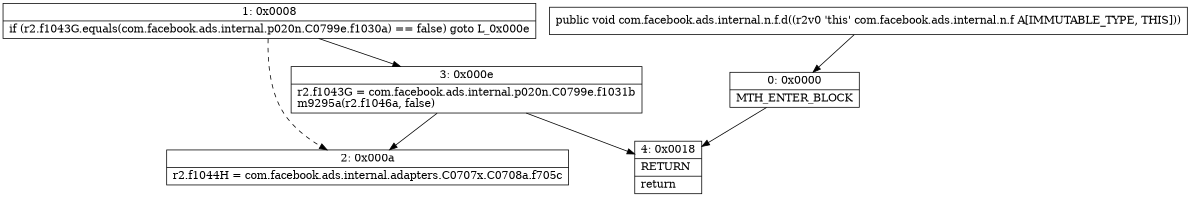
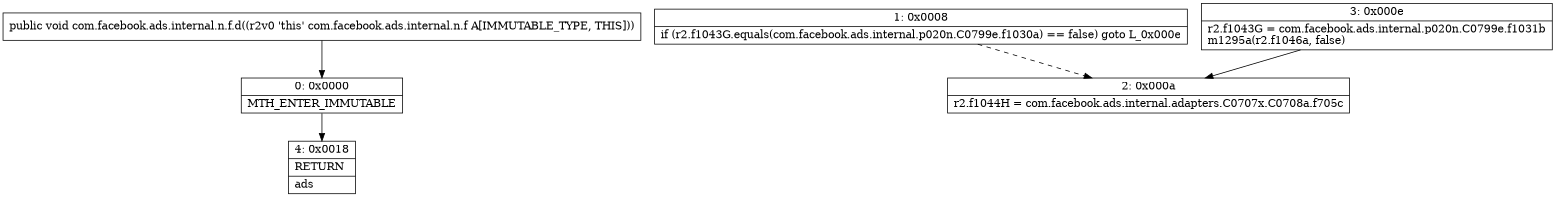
edge "1: 0x0008" -> "3: 0x000e": removed
node "0: 0x0000": text "MTH_ENTER_BLOCK" -> "MTH_ENTER_IMMUTABLE"
node "3: 0x000e": text "m9295a(r2.f1046a, false)" -> "m1295a(r2.f1046a, false)"
edge "3: 0x000e" -> "4: 0x0018": removed
node "4: 0x0018": text "return" -> "ads"
